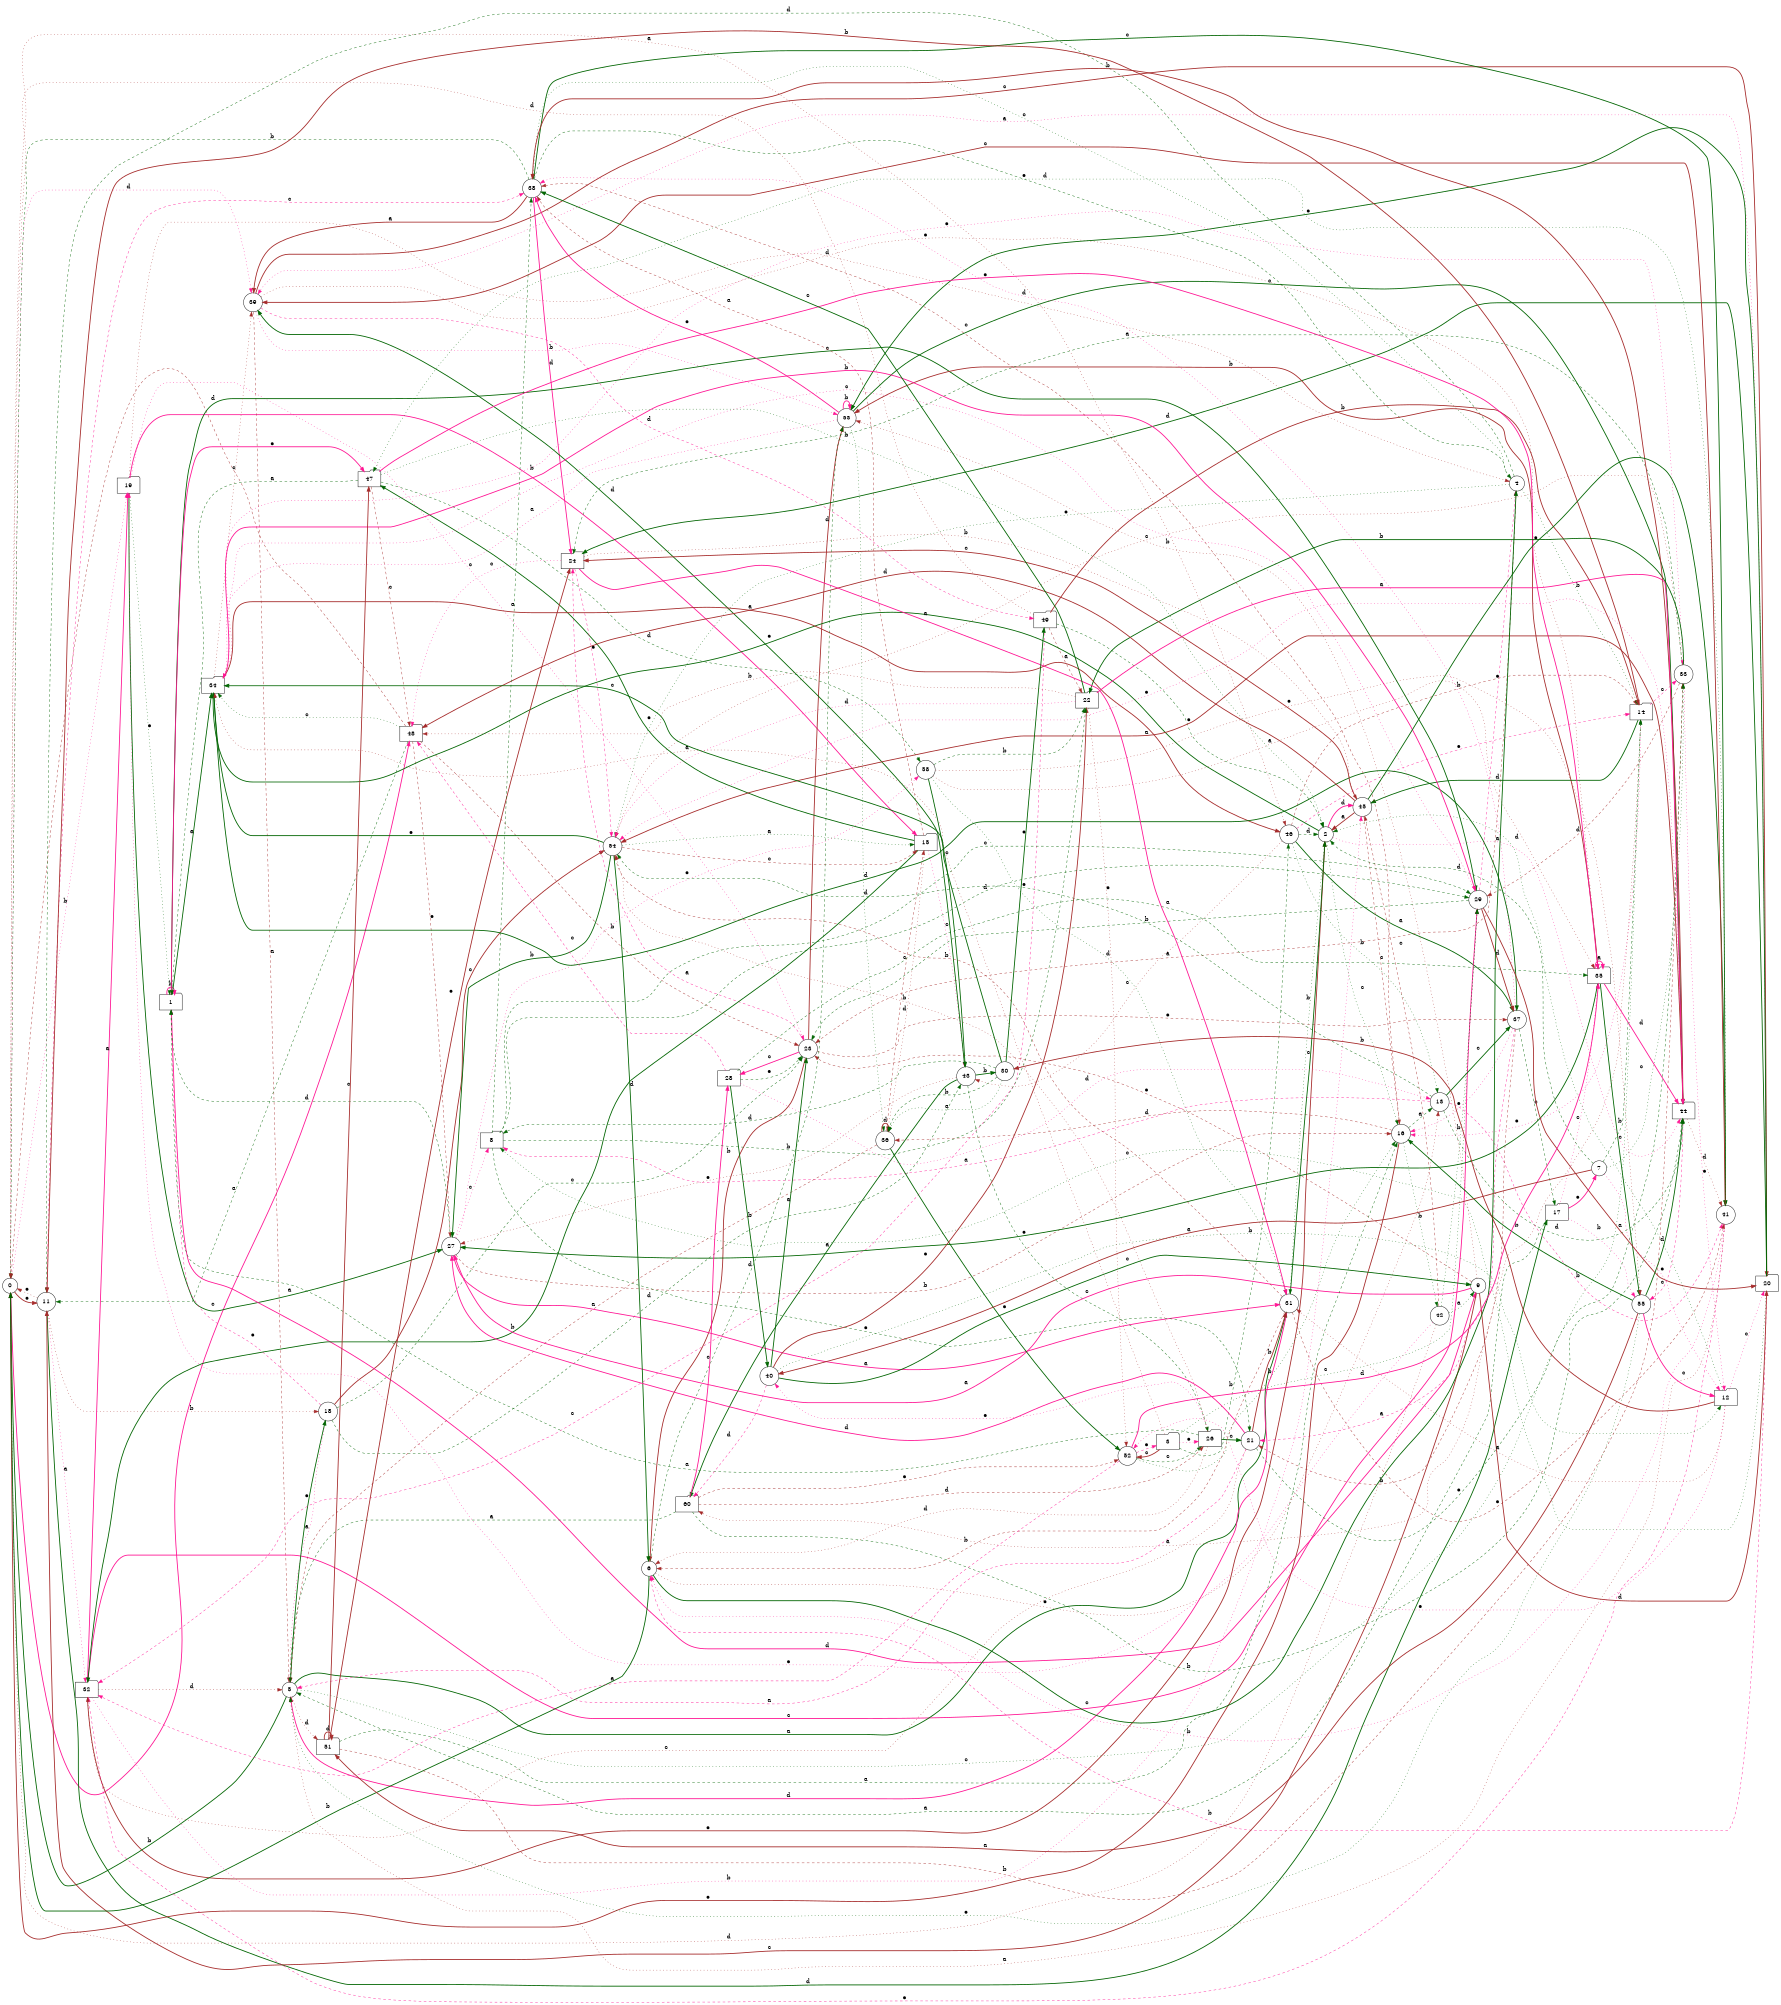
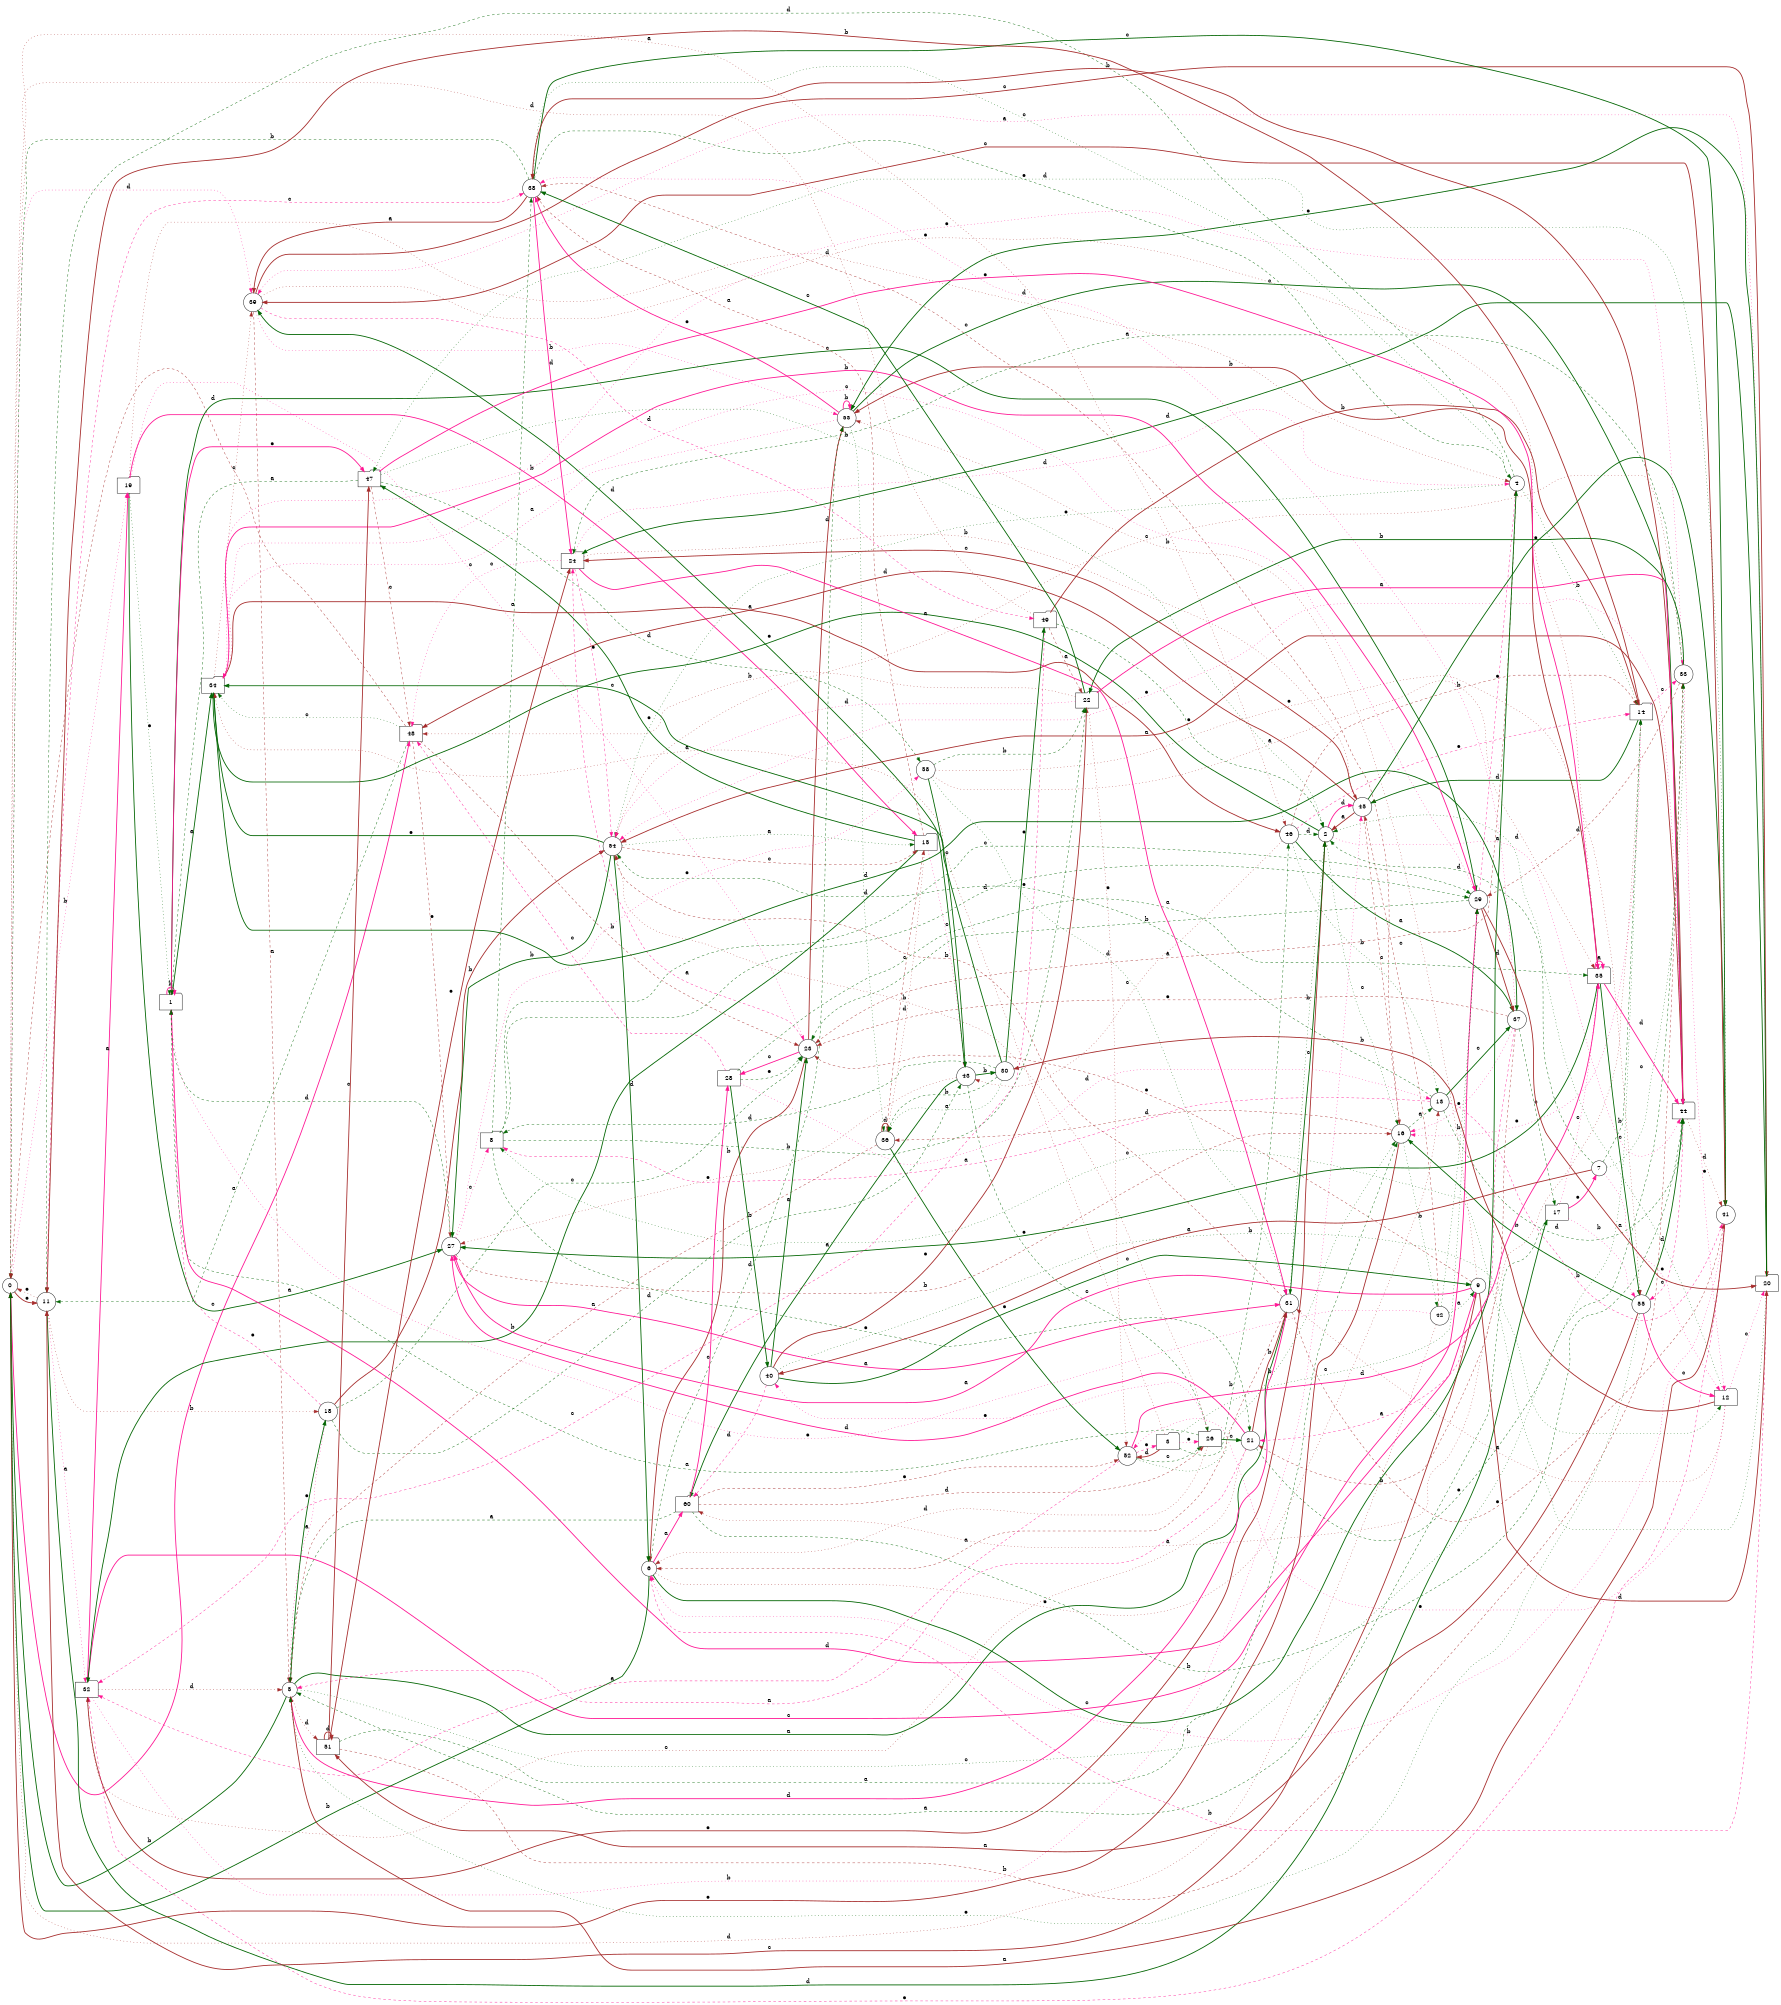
edge "24" -> "4": added, label "d"
edge "18" -> "54": label "c" -> "b"
edge "23" -> "37": reversed
edge "3" -> "52": label "c" -> "d"
edge "42" -> "19": now "42" -> "1"
edge "6" -> "60": added, label "a"
edge "31" -> "6": label "b" -> "a"
edge "41" -> "5": style dotted -> bold
